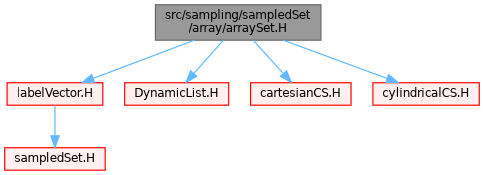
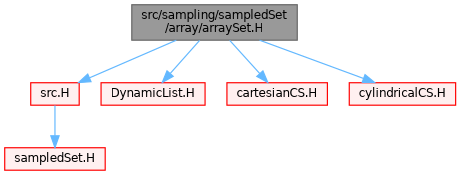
node "labelVector.H": label "labelVector.H" -> "src.H"
